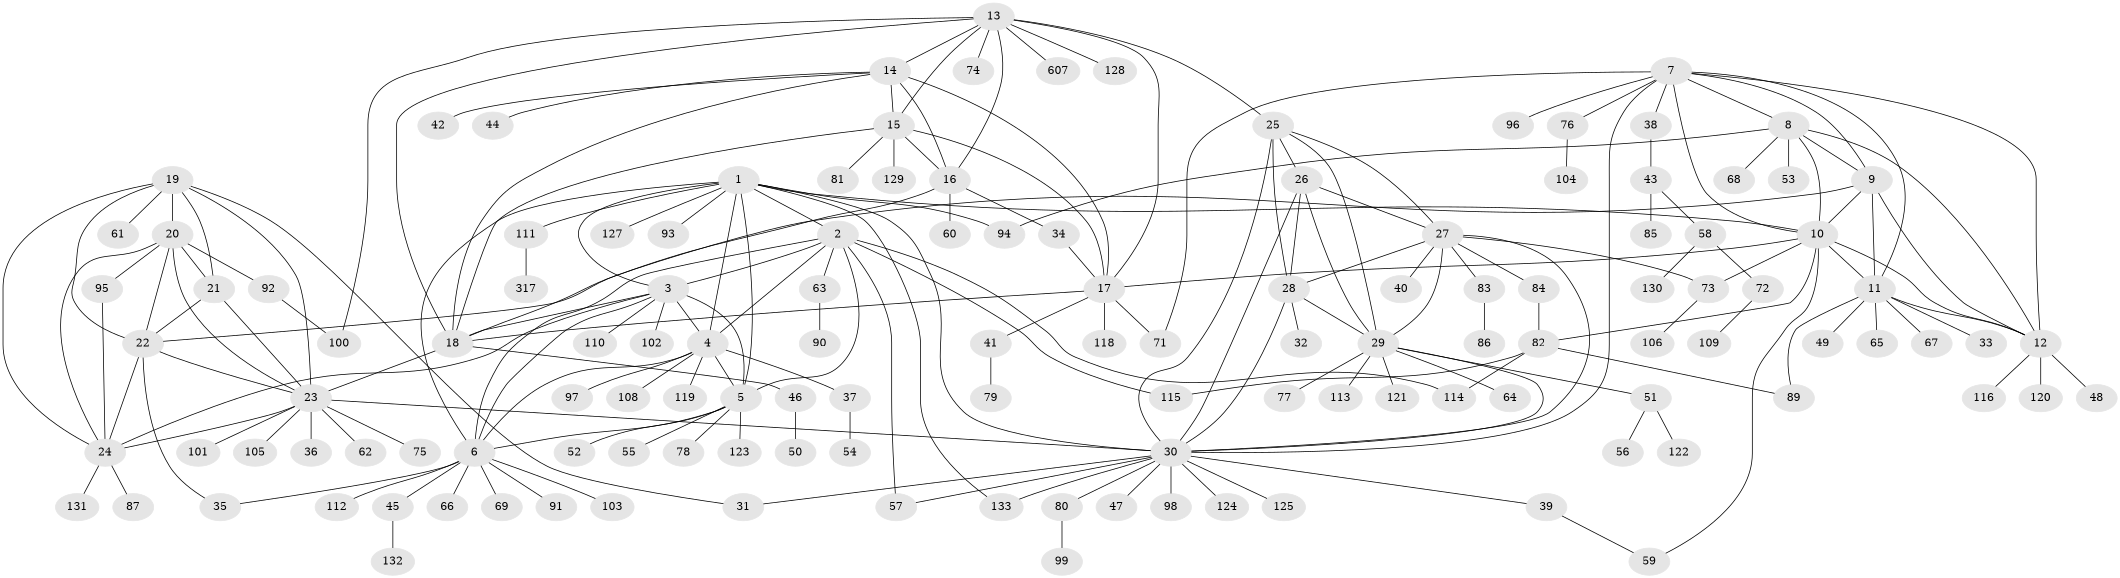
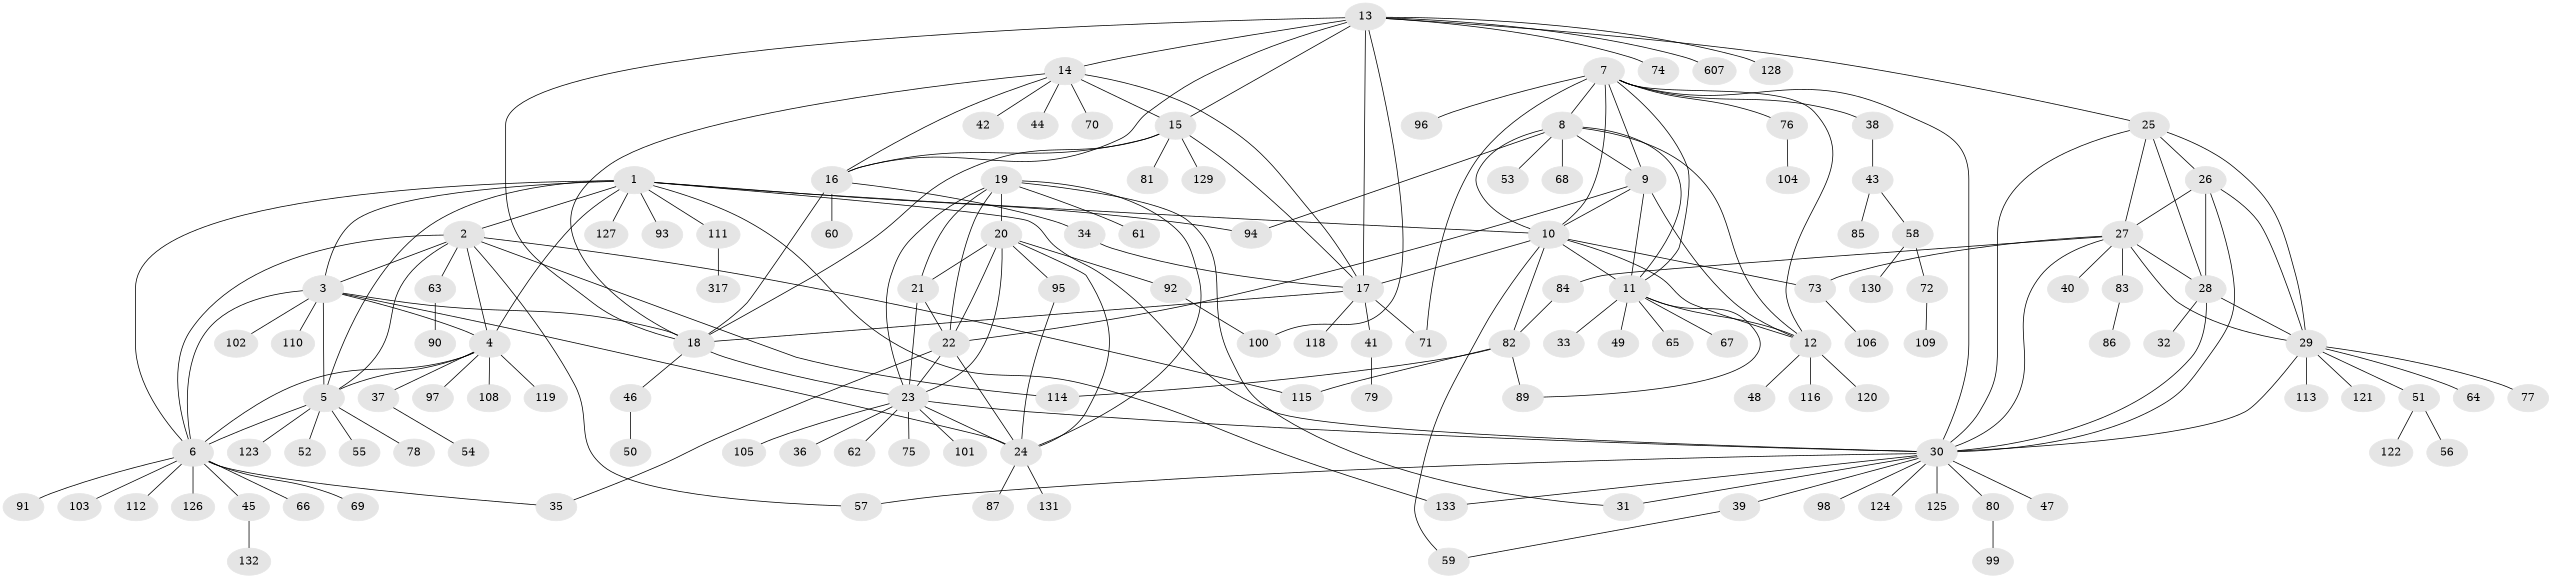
node "70": added
edge "8" -- "11": added
node "126": added
